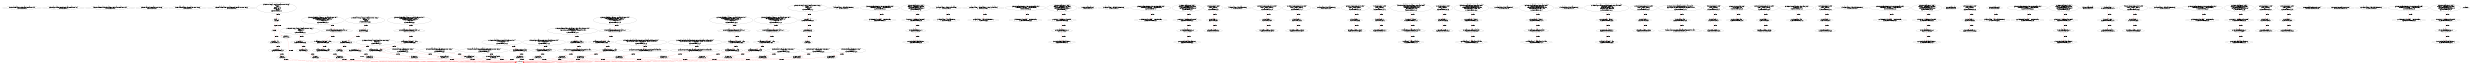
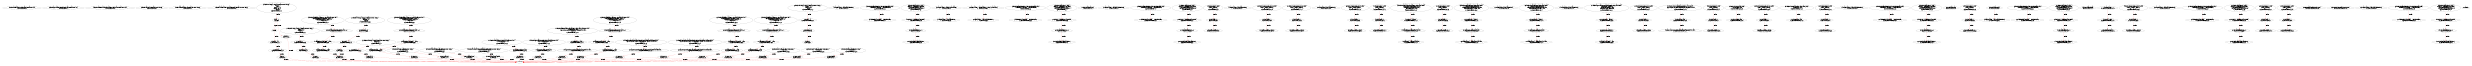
edge "34_ return c; 276-return-35-35" -> "0_ exit_node": now "34_ return c; 276-return-35-35" -> "99_ return true; 669-return-100-100"
